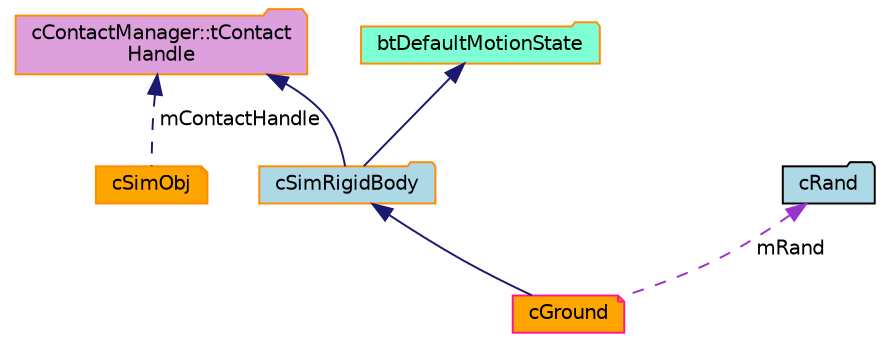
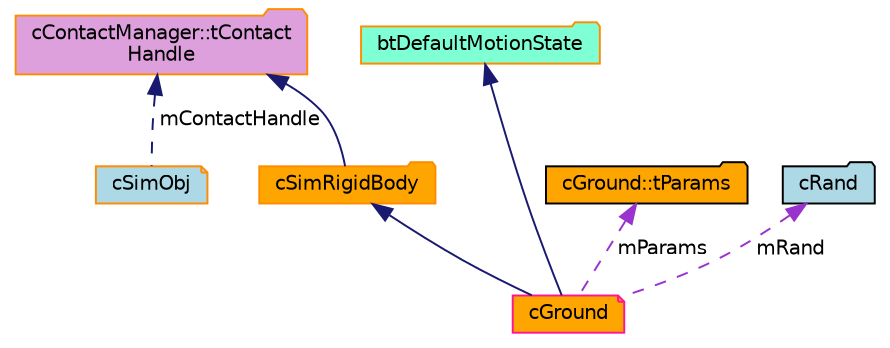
edge "cSimRigidBody" -> "btDefaultMotionState": now "cGround" -> "btDefaultMotionState"
node "cSimObj": fillcolor orange -> lightblue
node "cSimRigidBody": fillcolor lightblue -> orange
node "cGround::tParams": added
